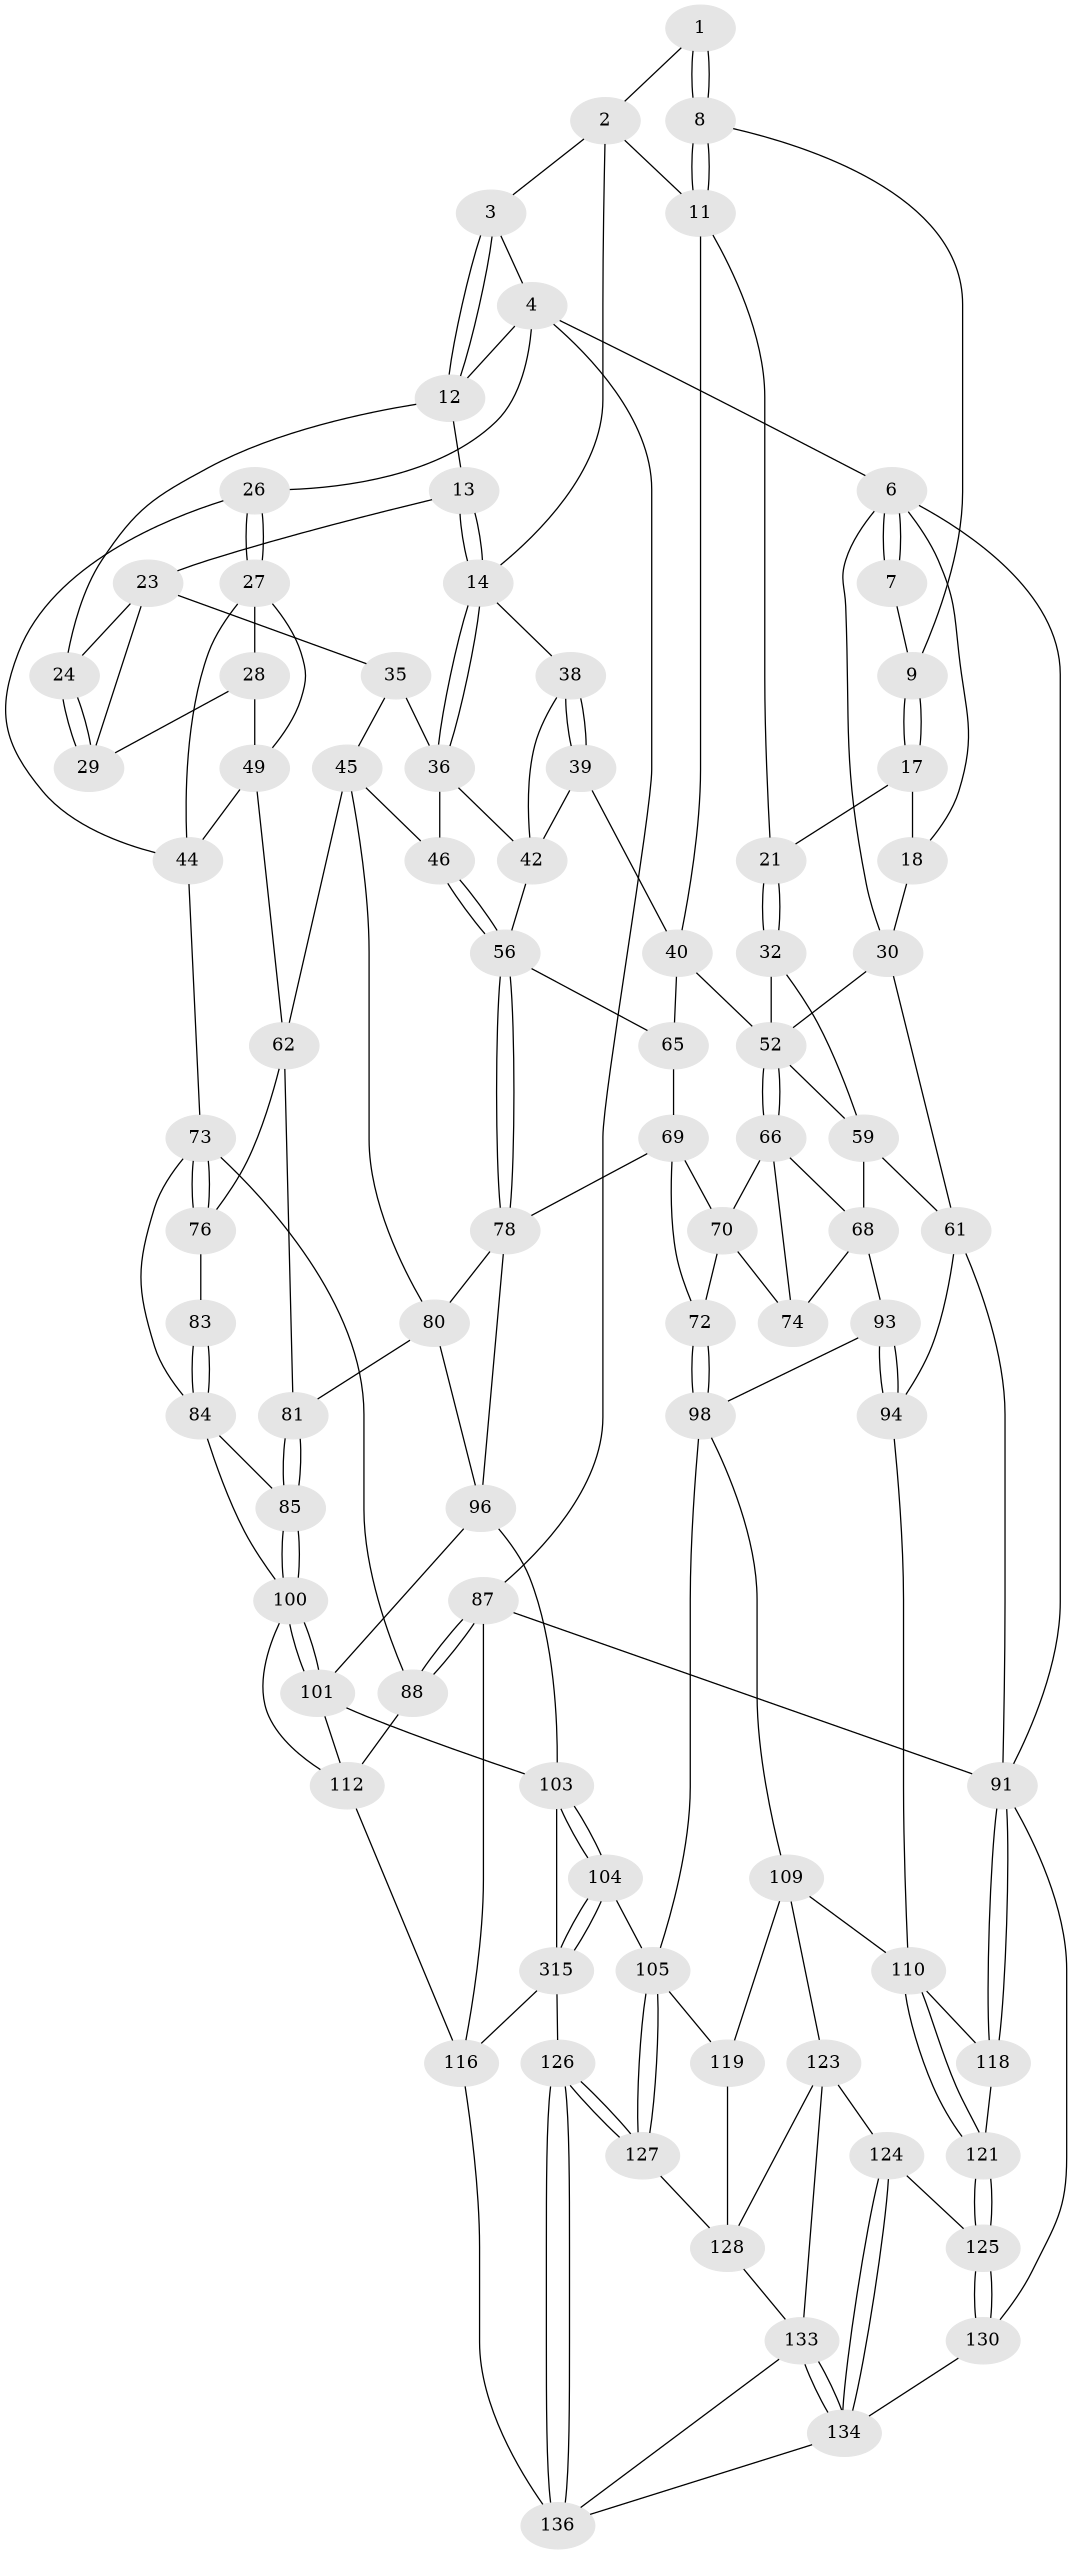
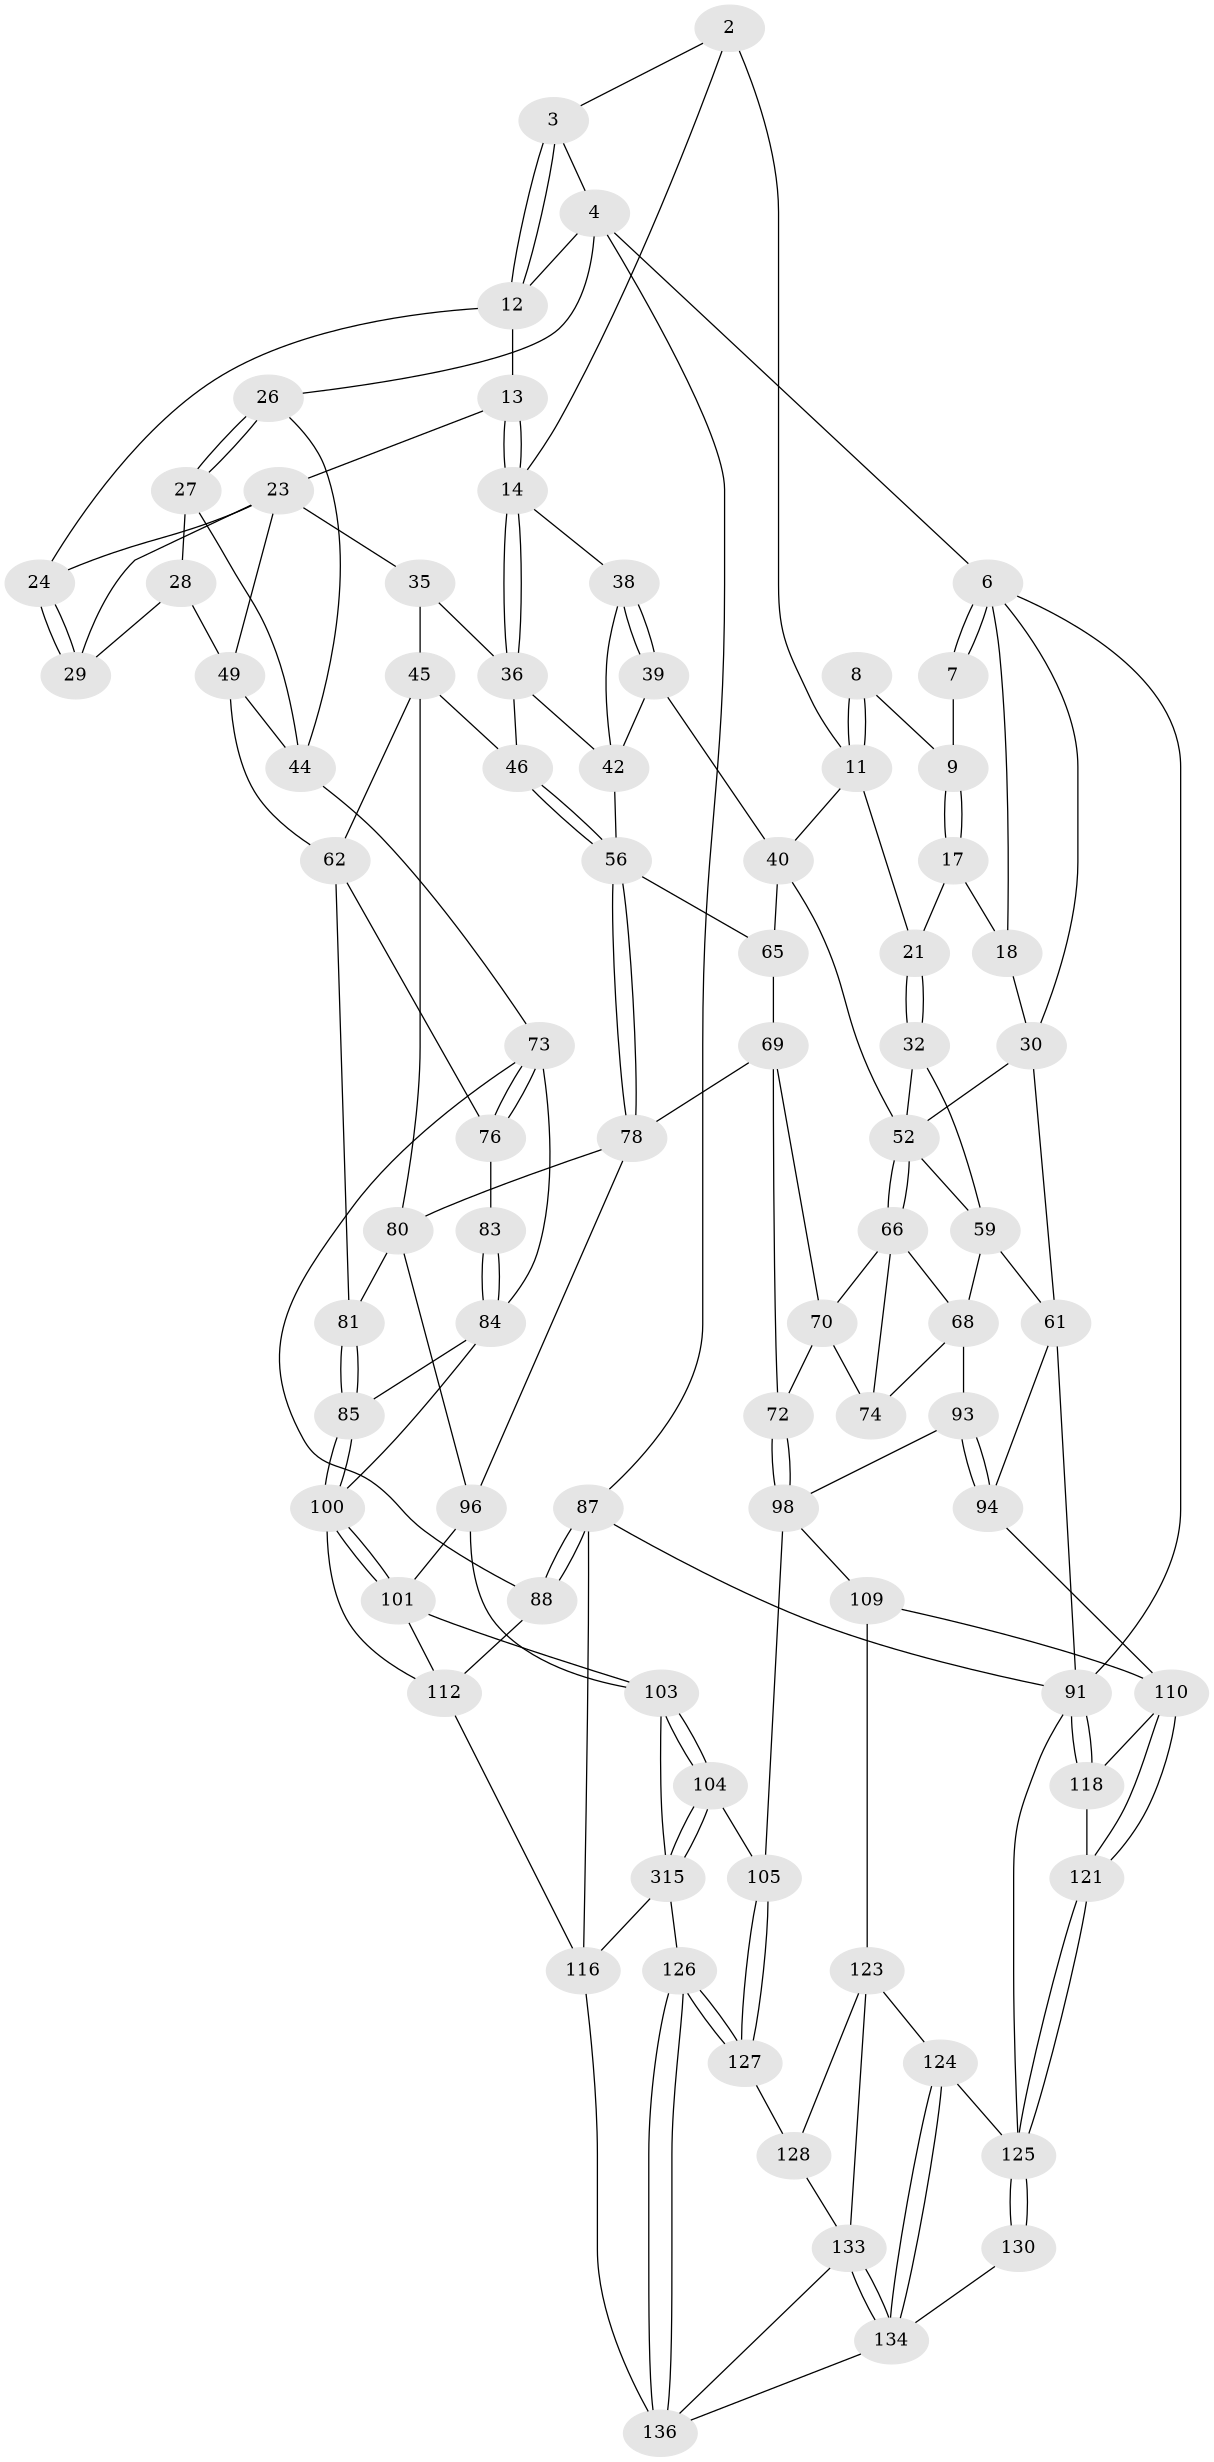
node "1": removed
edge "27" -- "49": now "23" -- "49"
node "119": removed
edge "91" -- "130": now "91" -- "125"
